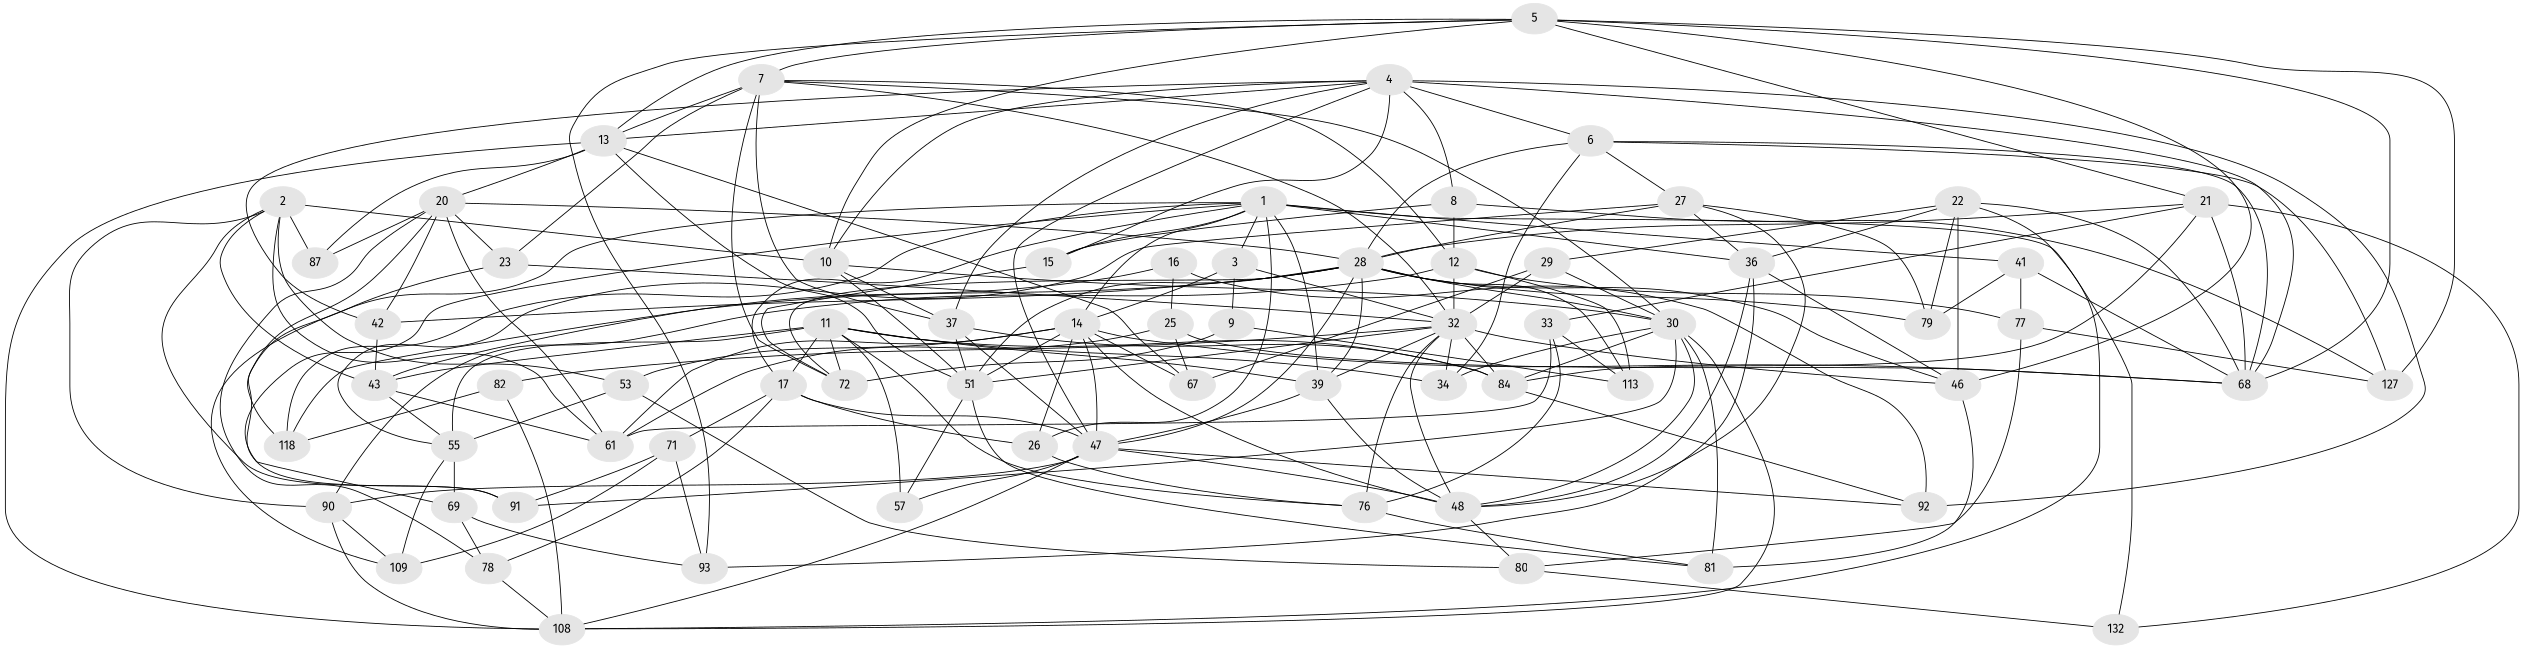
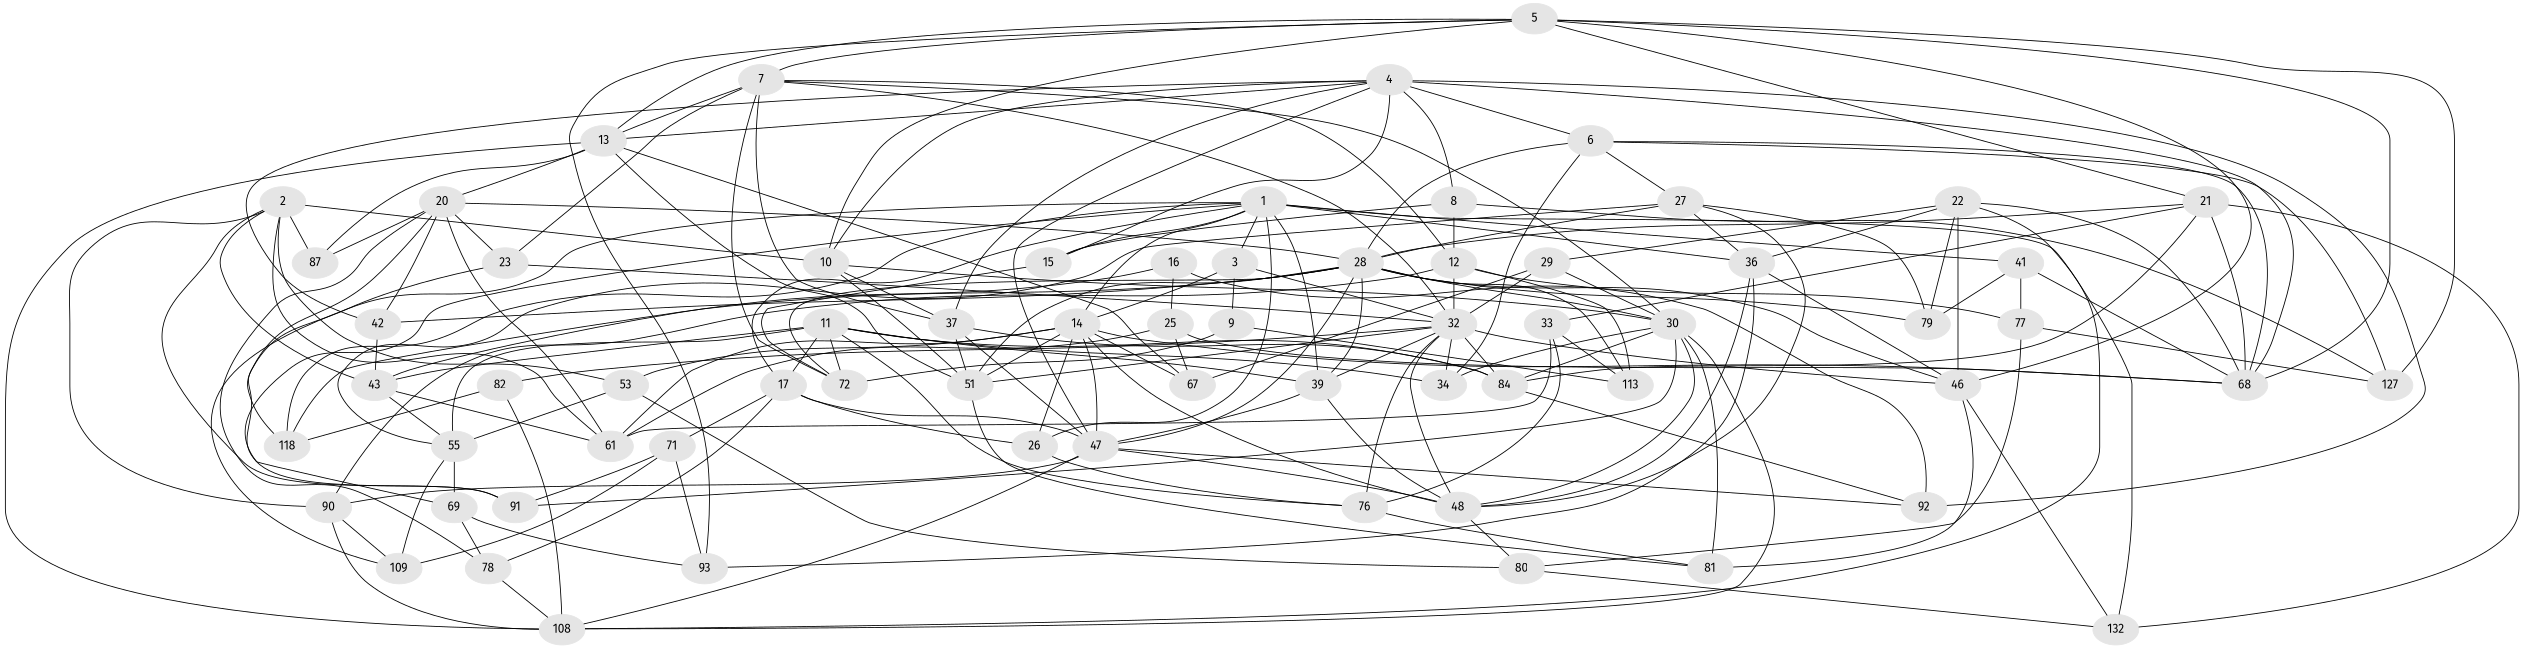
node "57": removed
edge "46" -- "132": added
